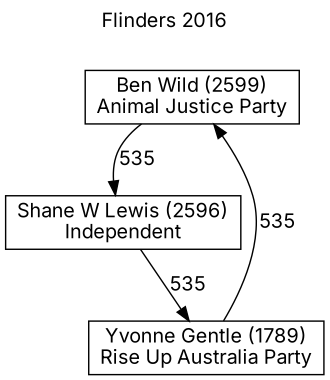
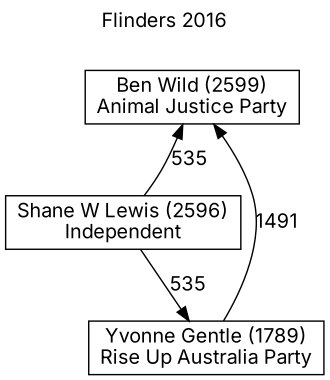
edge "Ben Wild (2599) Animal Justice Party" -> "Shane W Lewis (2596) Independent": reversed
edge "Yvonne Gentle (1789) Rise Up Australia Party" -> "Ben Wild (2599) Animal Justice Party": label "535" -> "1491"
